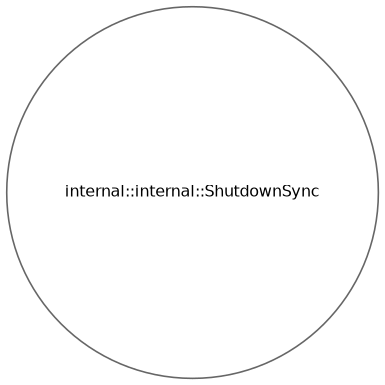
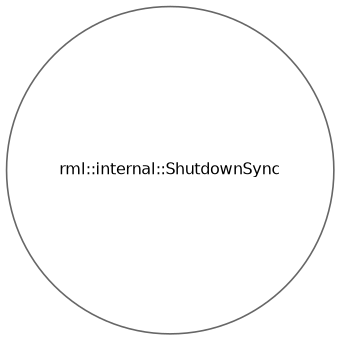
node "internal::internal::ShutdownSync": label "internal::internal::ShutdownSync" -> "rml::internal::ShutdownSync"
